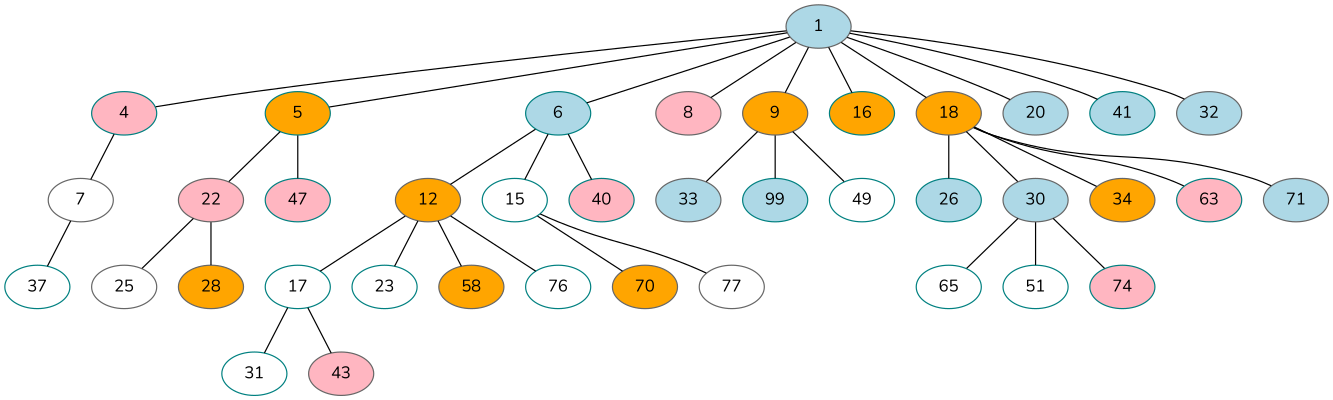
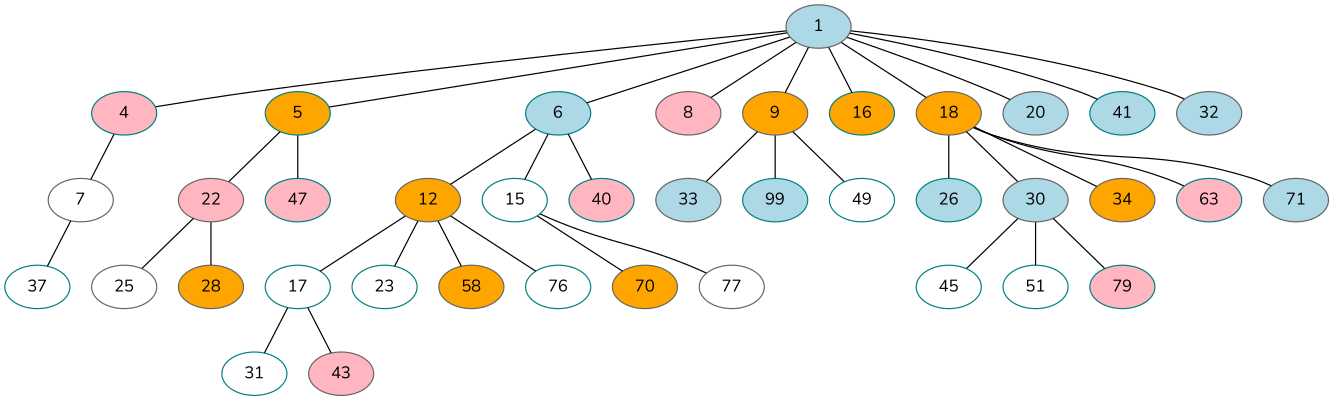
node "65": label "65" -> "45"
node "74": label "74" -> "79"
